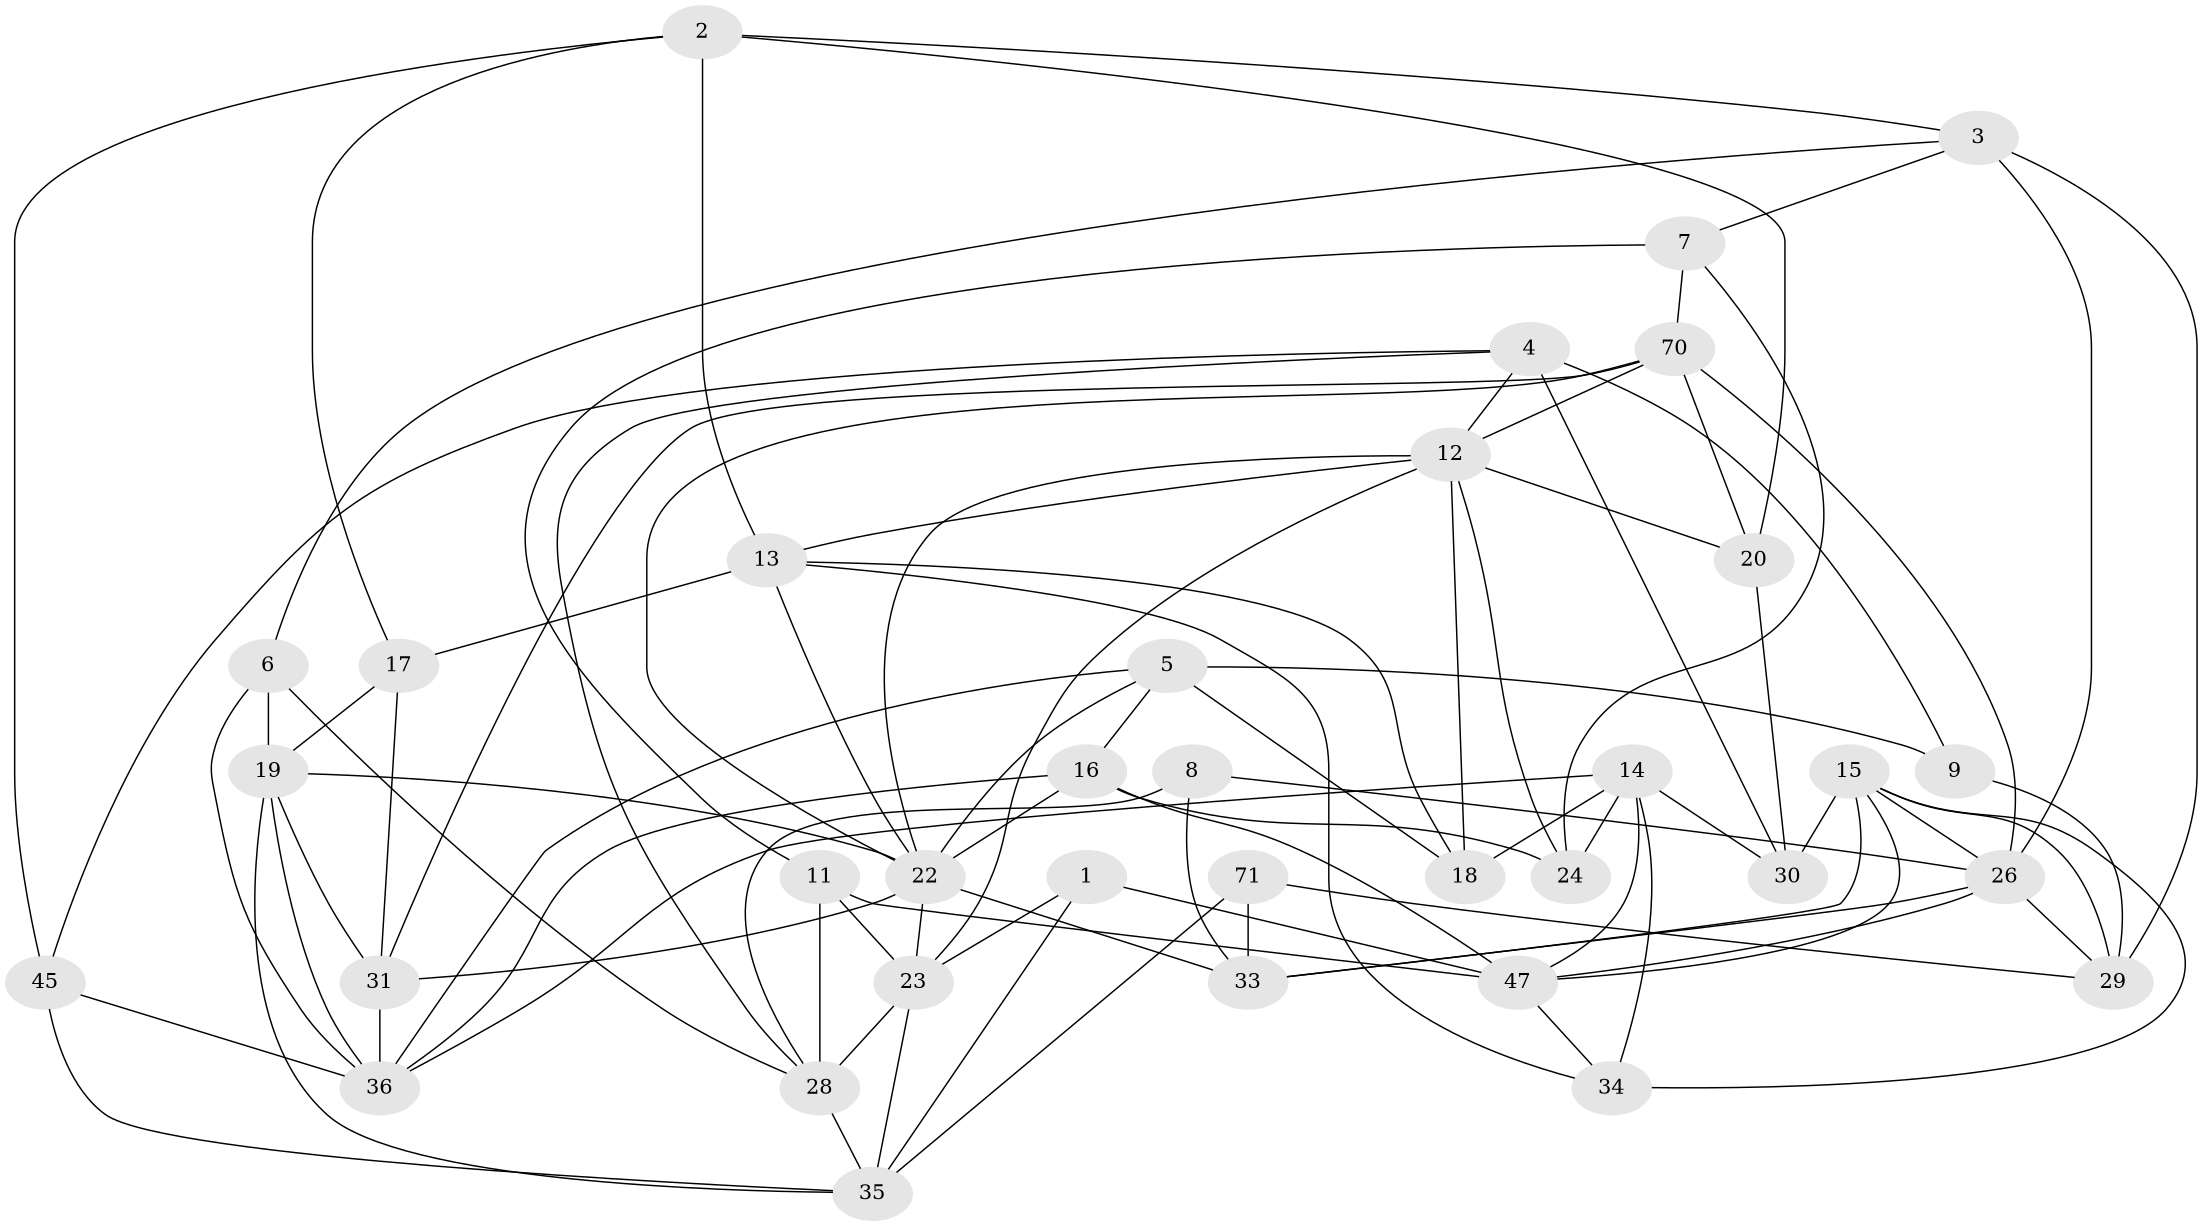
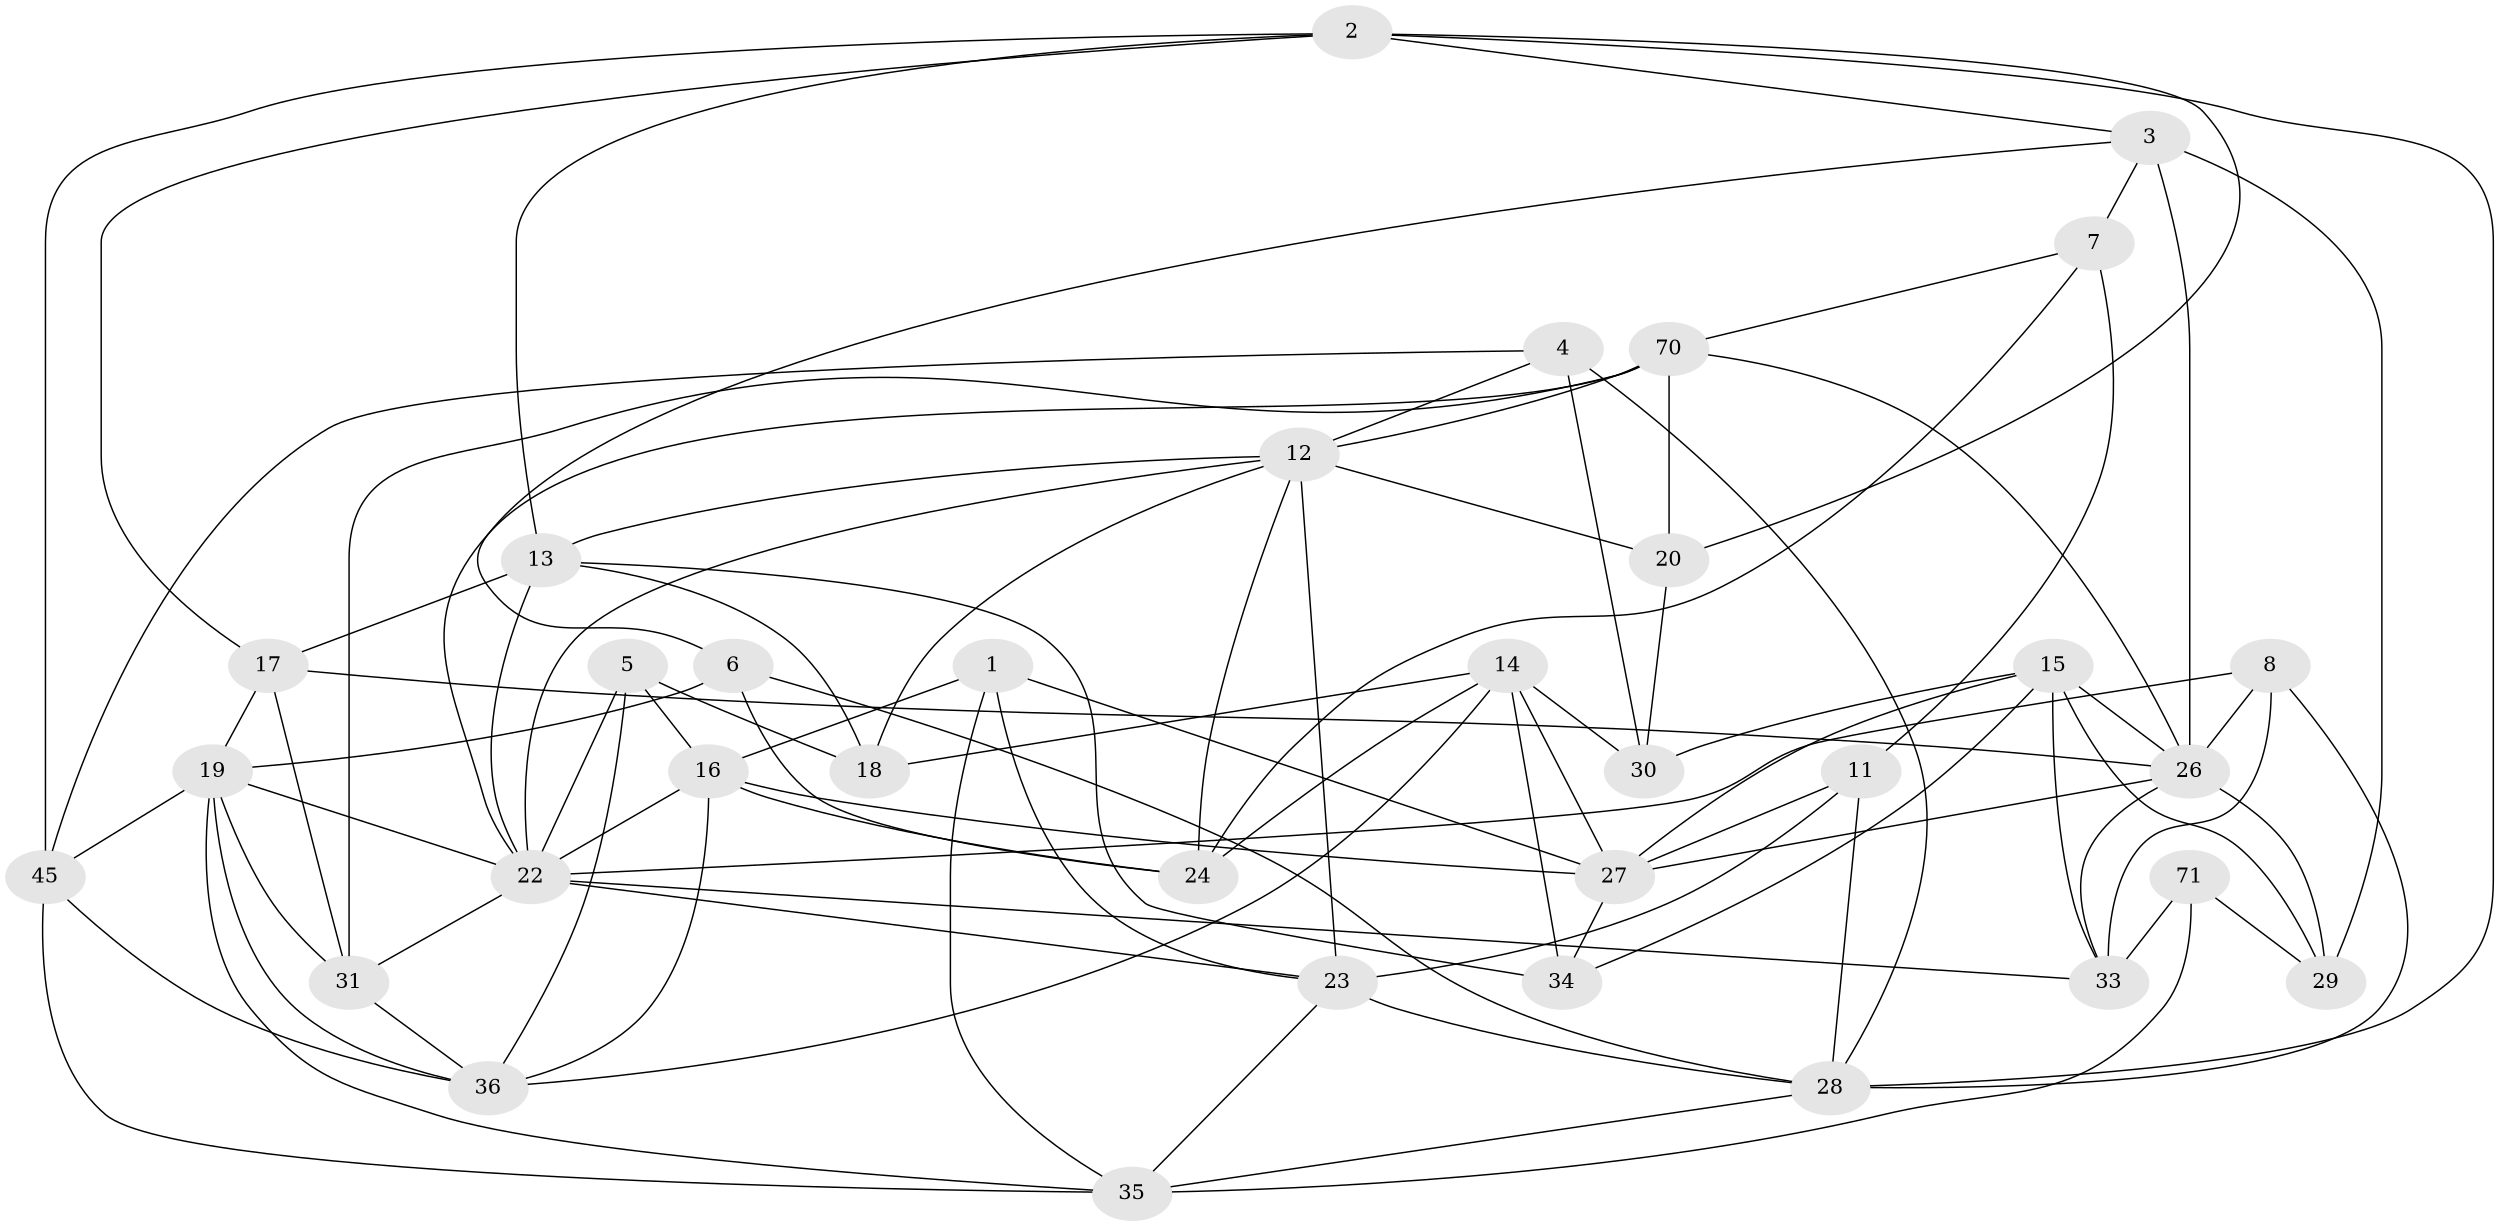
edge "2" -- "28": added
edge "17" -- "26": added
edge "1" -- "16": added
node "9": removed
edge "19" -- "45": added
edge "8" -- "22": added
edge "6" -- "36": now "6" -- "24"
node "47": label "47" -> "27"
